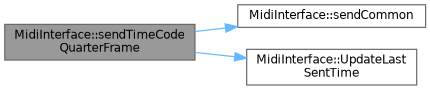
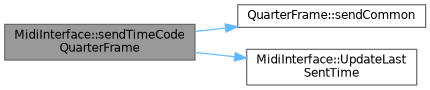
node "MidiInterface::sendCommon": label "MidiInterface::sendCommon" -> "QuarterFrame::sendCommon"
